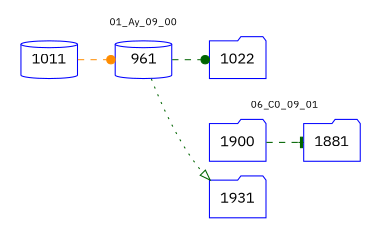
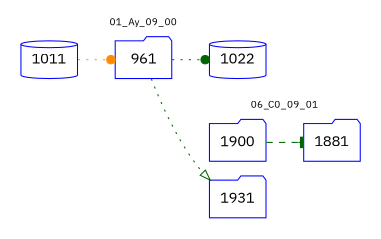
edge "1011" -> "961": style dashed -> dotted
node "961": shape cylinder -> folder
edge "961" -> "1022": style dashed -> dotted
node "1022": shape folder -> cylinder
